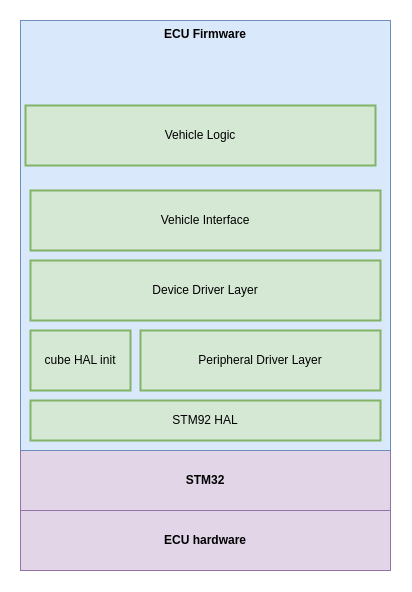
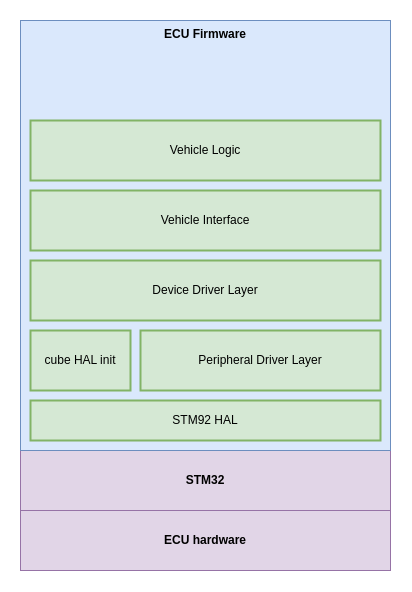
node "Vehicle Logic": moved (201, 136) -> (206, 151)
